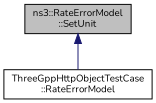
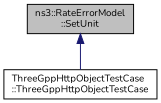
node "ThreeGppHttpObjectTestCase ::RateErrorModel": label "ThreeGppHttpObjectTestCase ::RateErrorModel" -> "ThreeGppHttpObjectTestCase ::ThreeGppHttpObjectTestCase"
